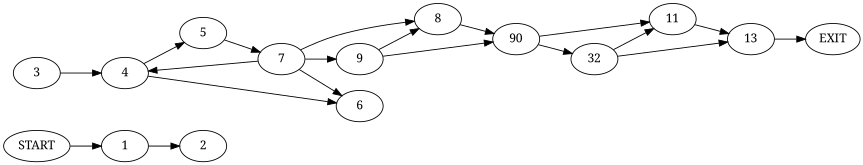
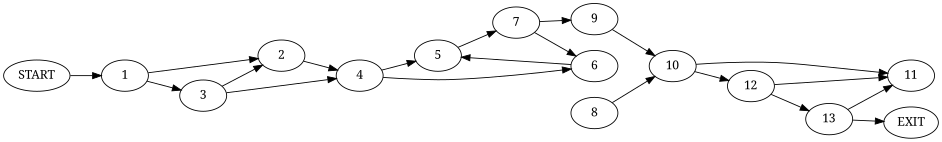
edge "11" -> "13": reversed
edge "7" -> "8": removed
node "90": label "90" -> "10"
edge "9" -> "8": removed
node "32": label "32" -> "12"
edge "6" -> "5": added
edge "7" -> "4": now "2" -> "4"
edge "3" -> "2": added
edge "1" -> "3": added
